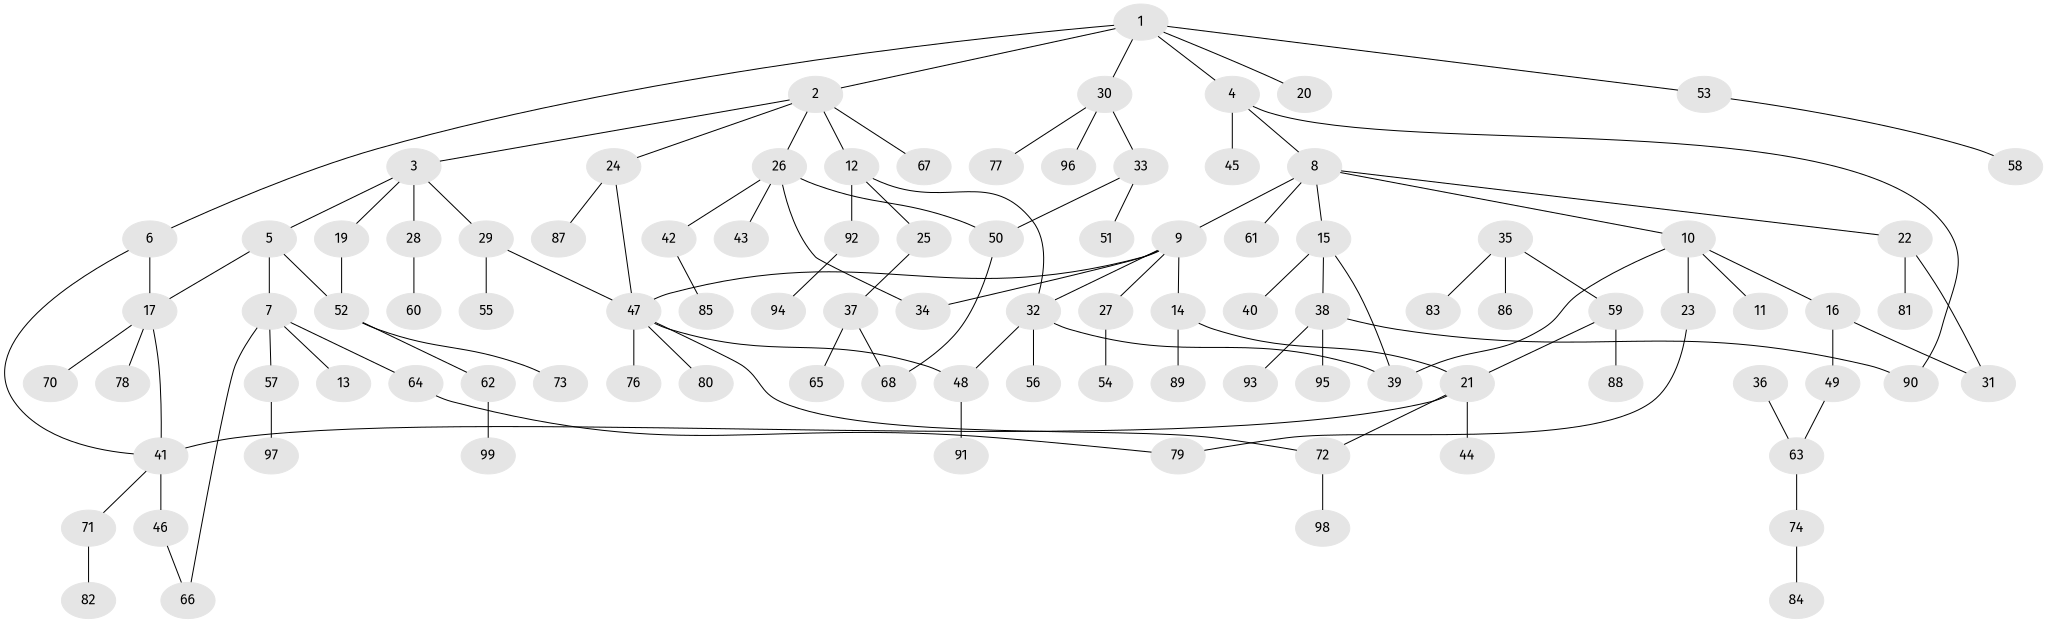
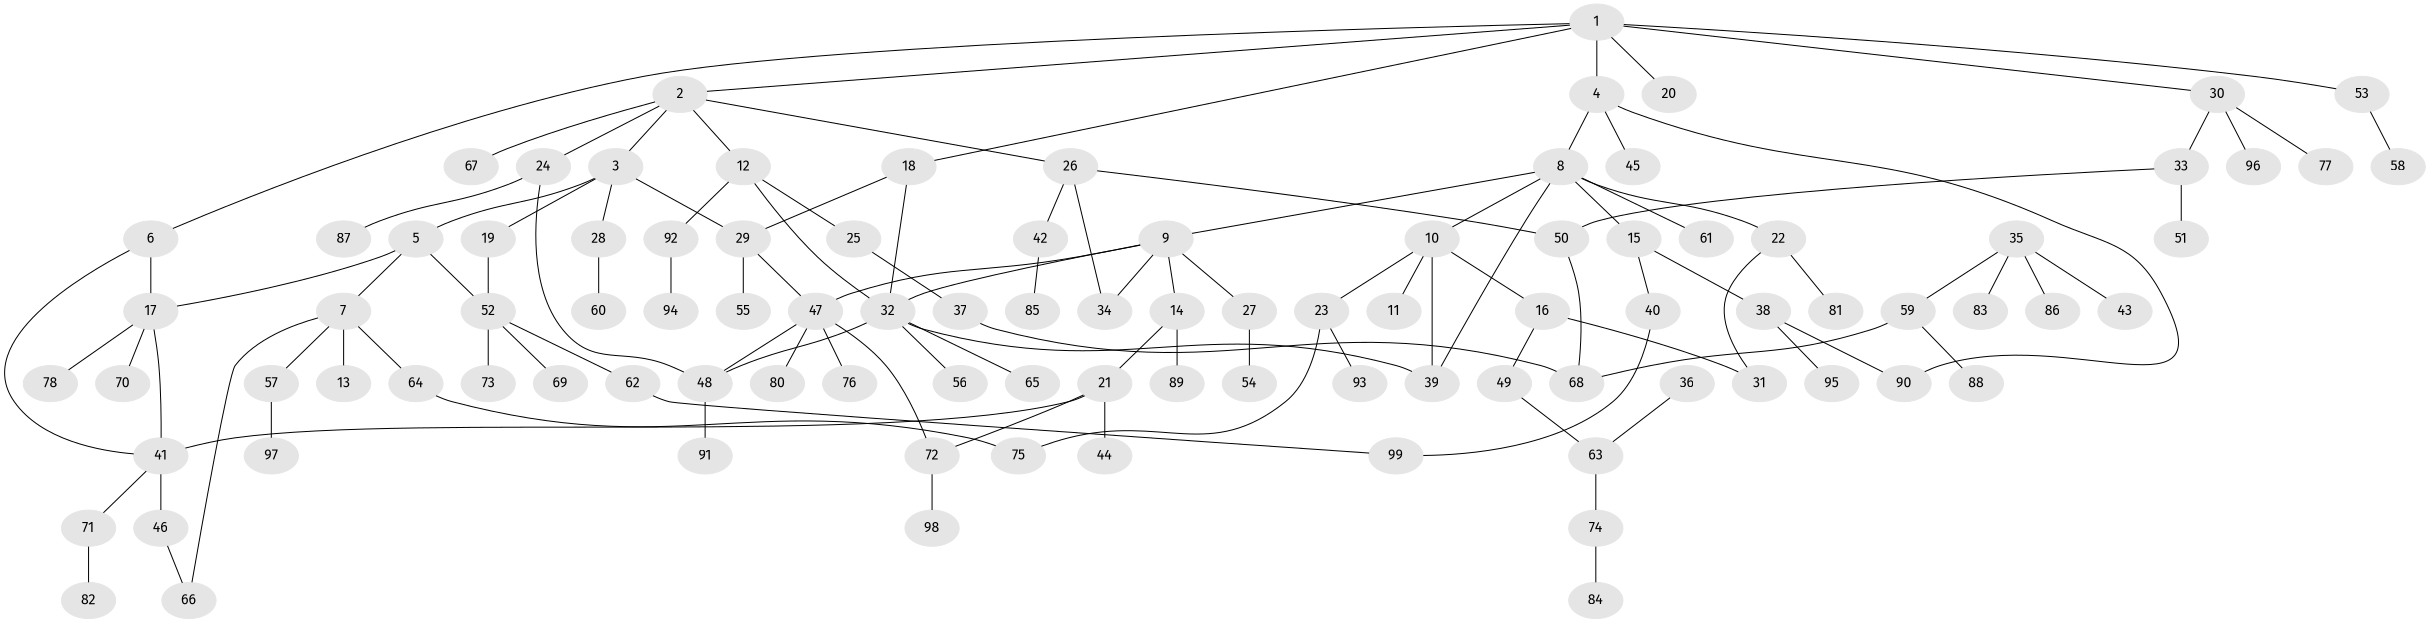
node "18": added
edge "26" -- "43": now "35" -- "43"
edge "24" -- "47": now "24" -- "48"
edge "15" -- "39": now "8" -- "39"
edge "38" -- "93": now "23" -- "93"
edge "37" -- "65": now "32" -- "65"
edge "59" -- "21": now "59" -- "68"
node "69": added
edge "40" -- "99": added
node "79": label "79" -> "75"
